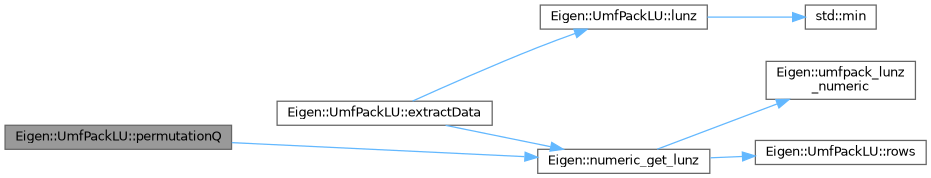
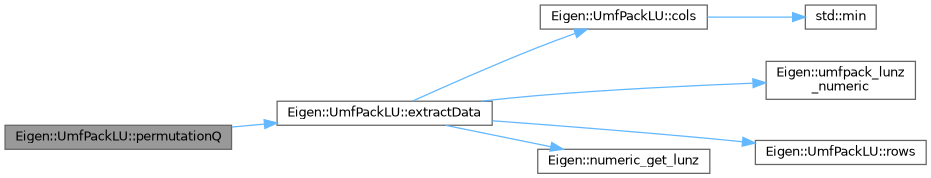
node "Eigen::UmfPackLU::lunz": label "Eigen::UmfPackLU::lunz" -> "Eigen::UmfPackLU::cols"
edge "Eigen::numeric_get_lunz" -> "Eigen::umfpack_lunz _numeric": now "Eigen::UmfPackLU::extractData" -> "Eigen::umfpack_lunz _numeric"
edge "Eigen::UmfPackLU::permutationQ" -> "Eigen::numeric_get_lunz": now "Eigen::UmfPackLU::permutationQ" -> "Eigen::UmfPackLU::extractData"
edge "Eigen::numeric_get_lunz" -> "Eigen::UmfPackLU::rows": now "Eigen::UmfPackLU::extractData" -> "Eigen::UmfPackLU::rows"
